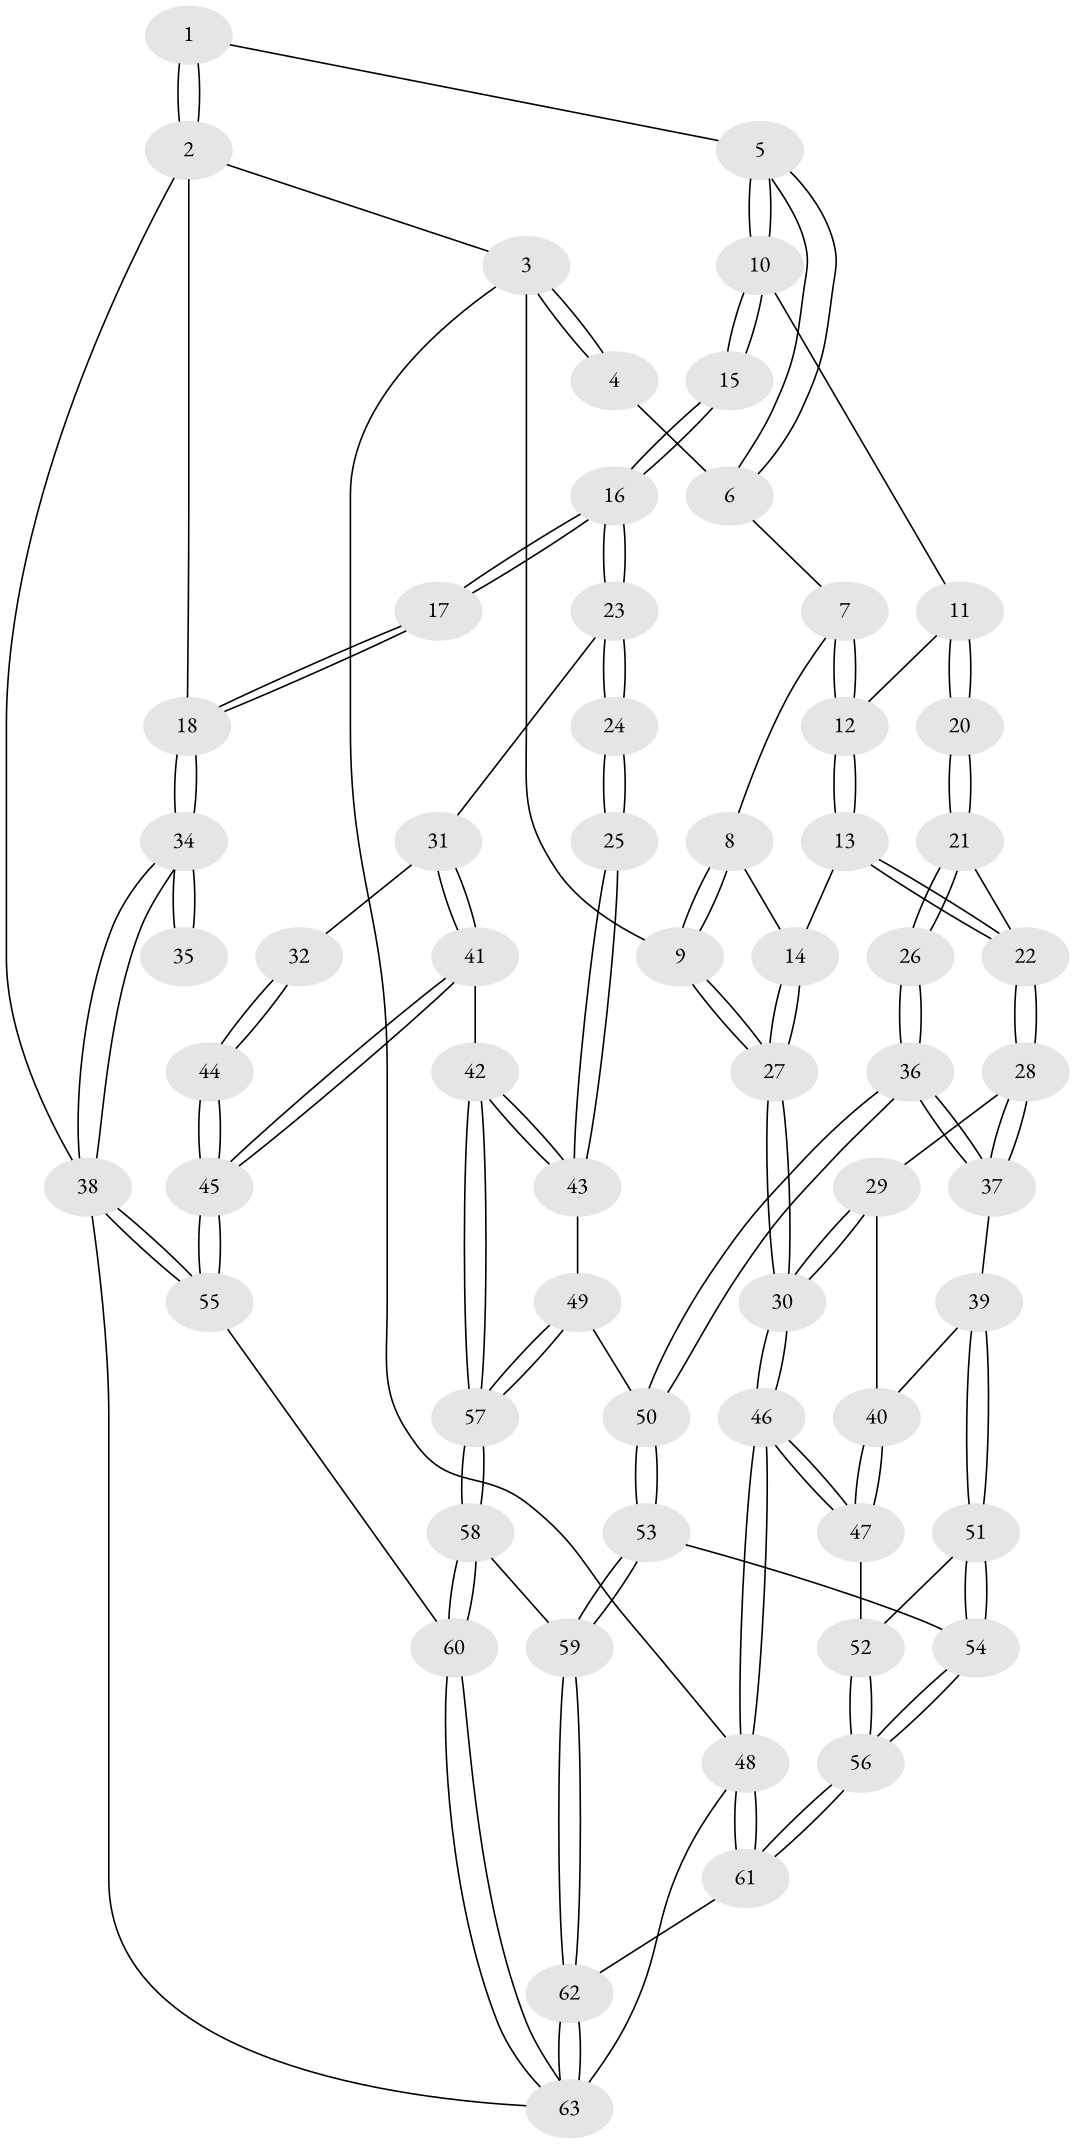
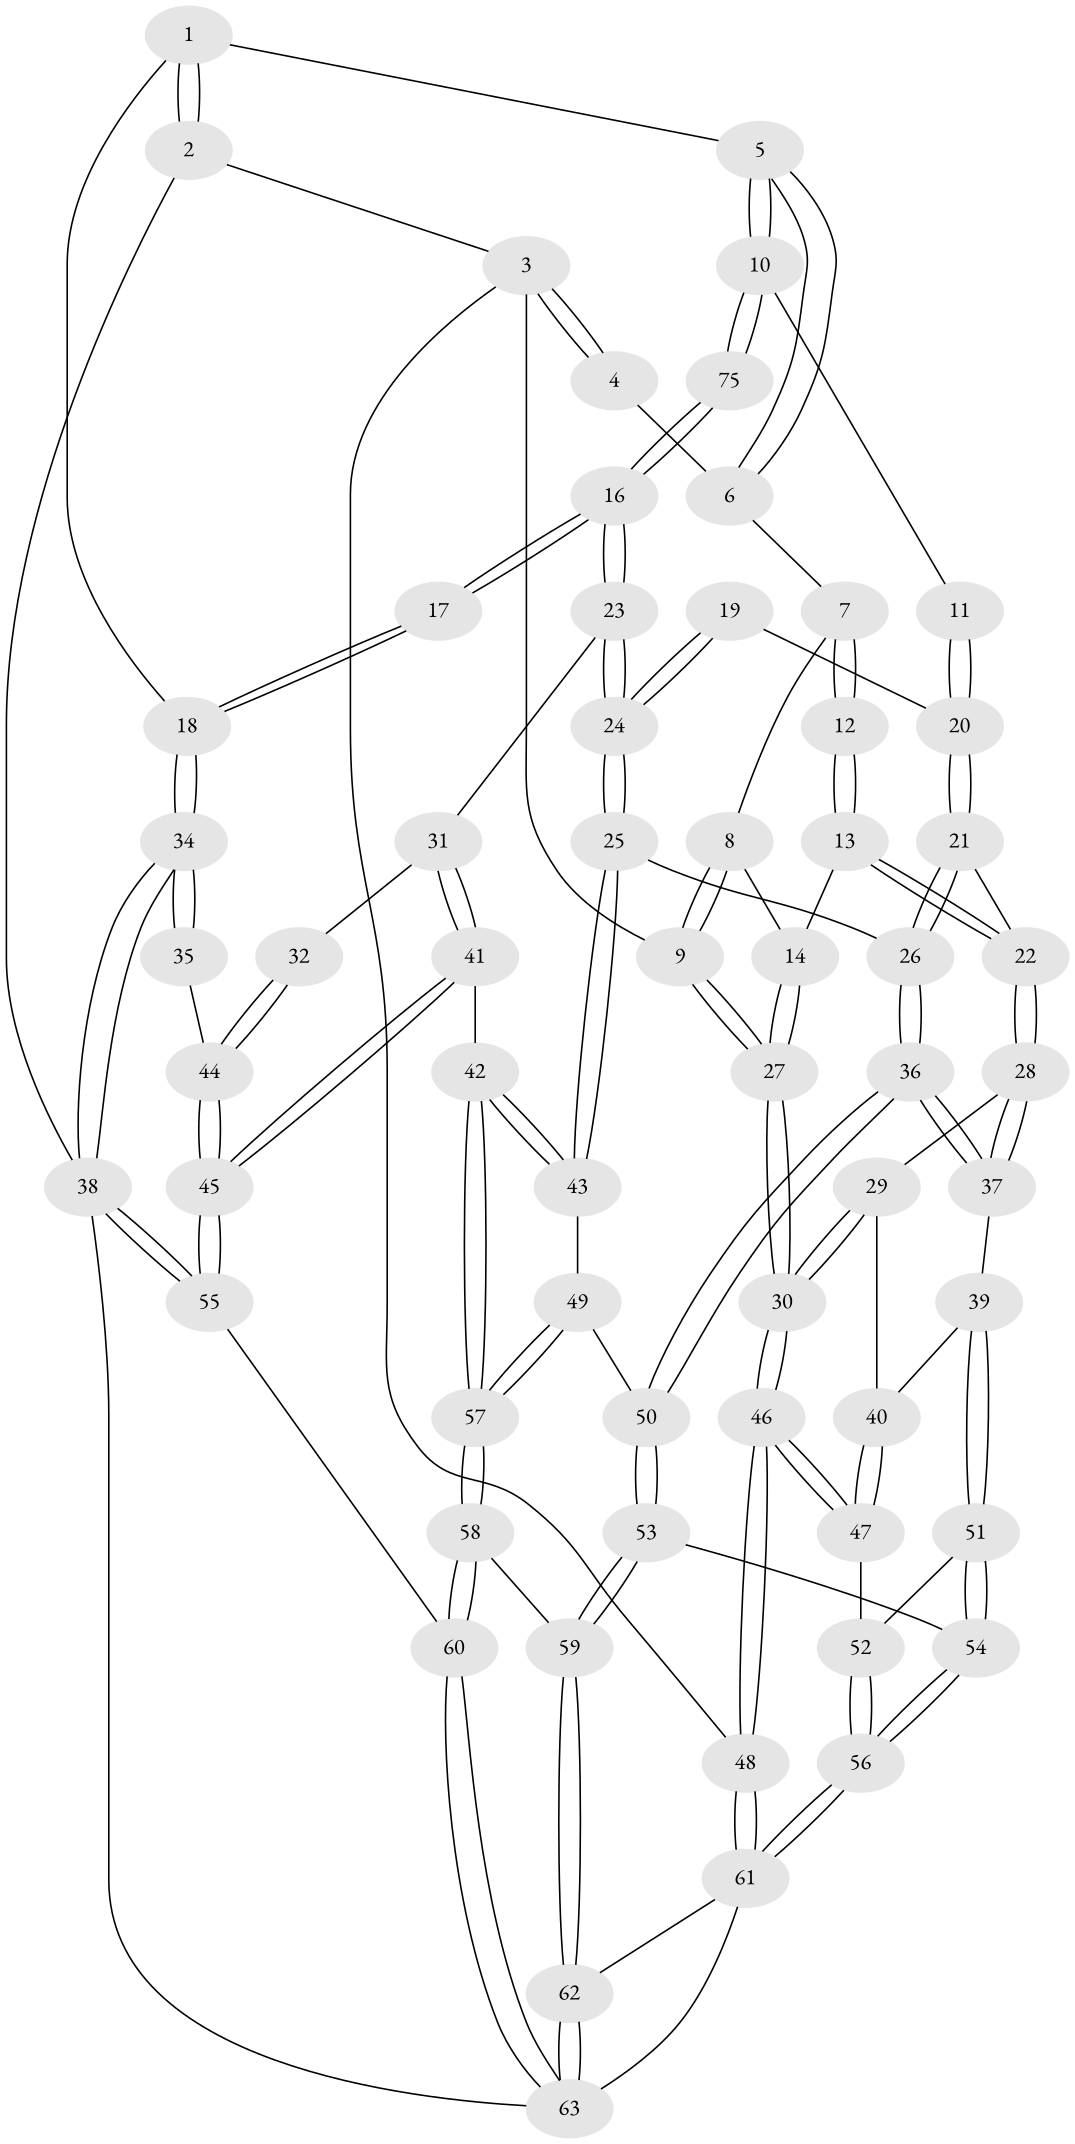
node "15": label "15" -> "75"
edge "2" -- "18": now "1" -- "18"
node "19": added
edge "11" -- "12": removed
edge "25" -- "26": added
edge "35" -- "44": added
edge "48" -- "63": now "61" -- "63"
